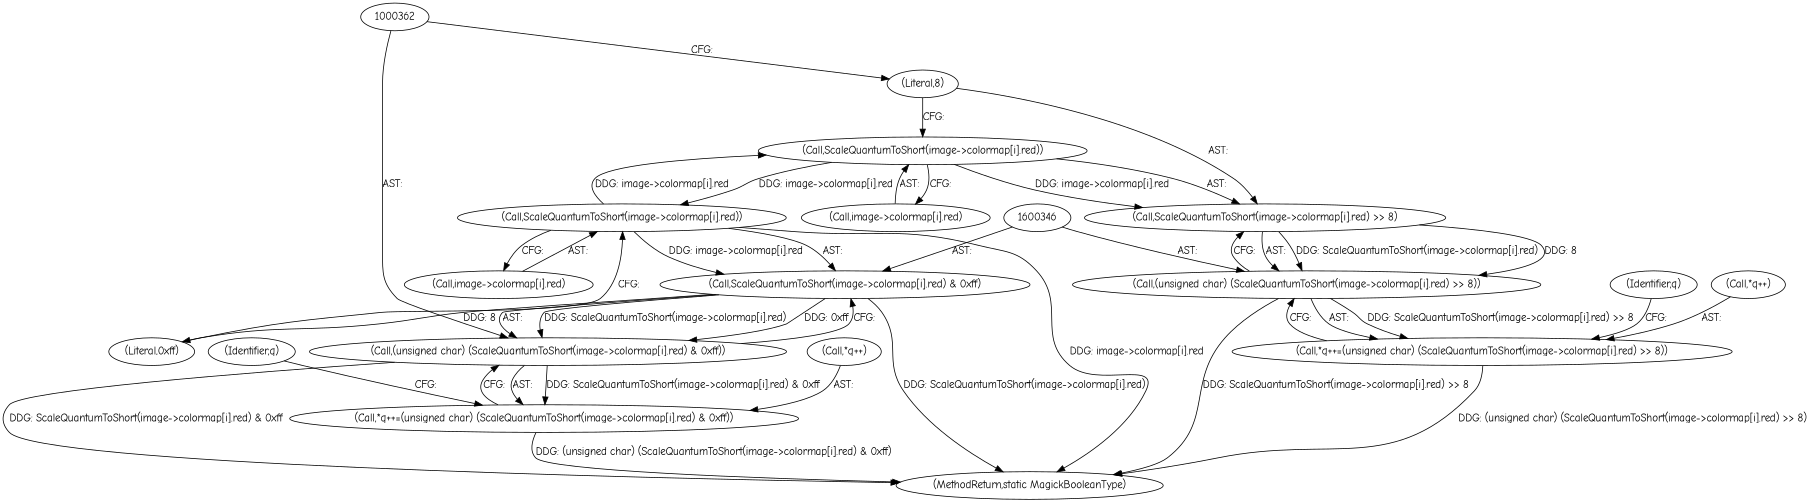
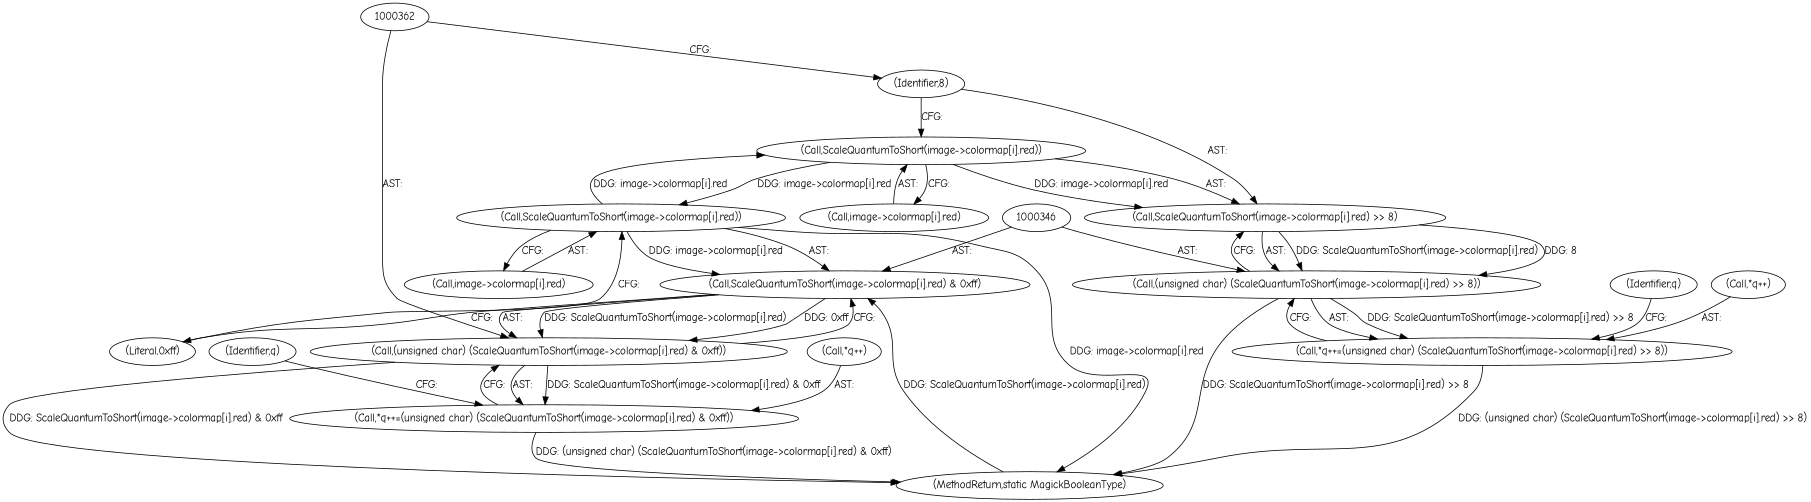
node "(Literal,8)": label "(Literal,8)" -> "(Identifier,8)"
node "1600346": label "1600346" -> "1000346"
edge "(Call,ScaleQuantumToShort(image->colormap[i].red) & 0xff)" -> "(Literal,0xff)": label "DDG: 8" -> "CFG: "
edge "(Call,ScaleQuantumToShort(image->colormap[i].red) & 0xff)" -> "(MethodReturn,static MagickBooleanType)": reversed
